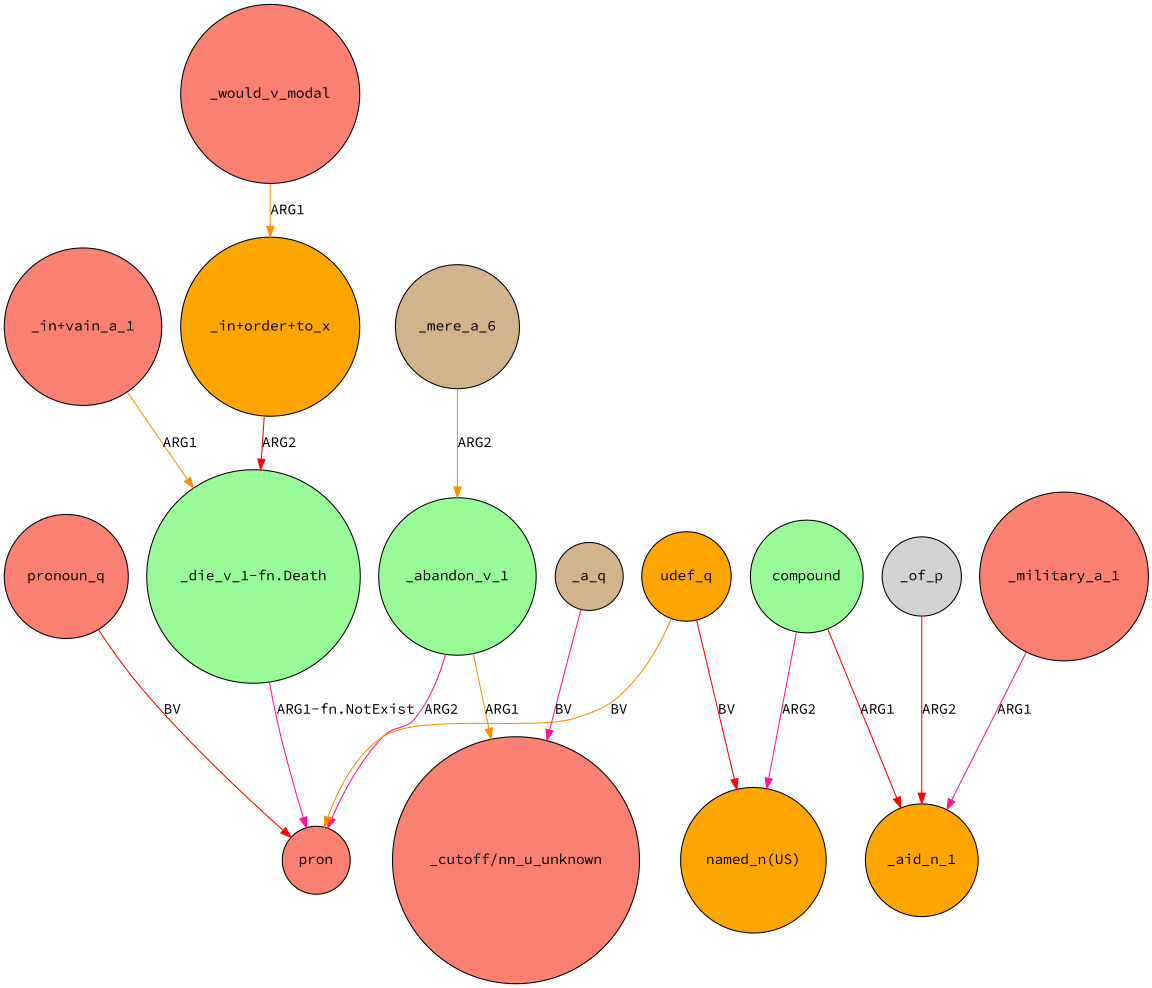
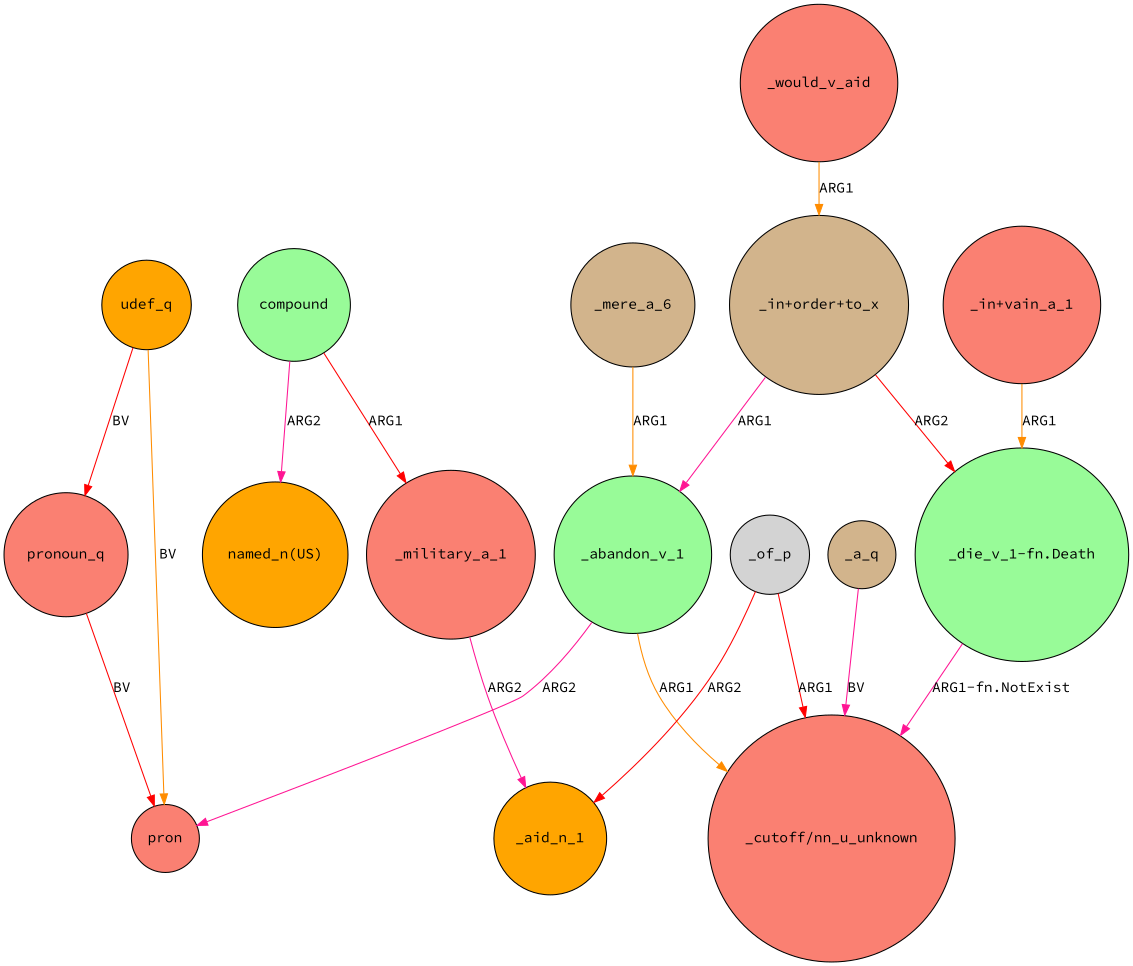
node "_would_v_modal": label "_would_v_modal" -> "_would_v_aid"
node "_in+order+to_x": fillcolor orange -> tan
edge "_in+order+to_x" -> "_abandon_v_1": added, label "ARG1"
edge "_mere_a_6" -> "_abandon_v_1": label "ARG2" -> "ARG1"
edge "_of_p" -> "_cutoff/nn_u_unknown": added, label "ARG1"
edge "udef_q" -> "named_n(US)": now "udef_q" -> "pronoun_q"
edge "_military_a_1" -> "_aid_n_1": label "ARG1" -> "ARG2"
edge "compound" -> "_aid_n_1": now "compound" -> "_military_a_1"
edge "_die_v_1-fn.Death" -> "pron": now "_die_v_1-fn.Death" -> "_cutoff/nn_u_unknown"
